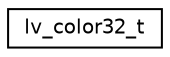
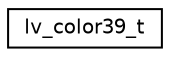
node "lv_color32_t": label "lv_color32_t" -> "lv_color39_t"
